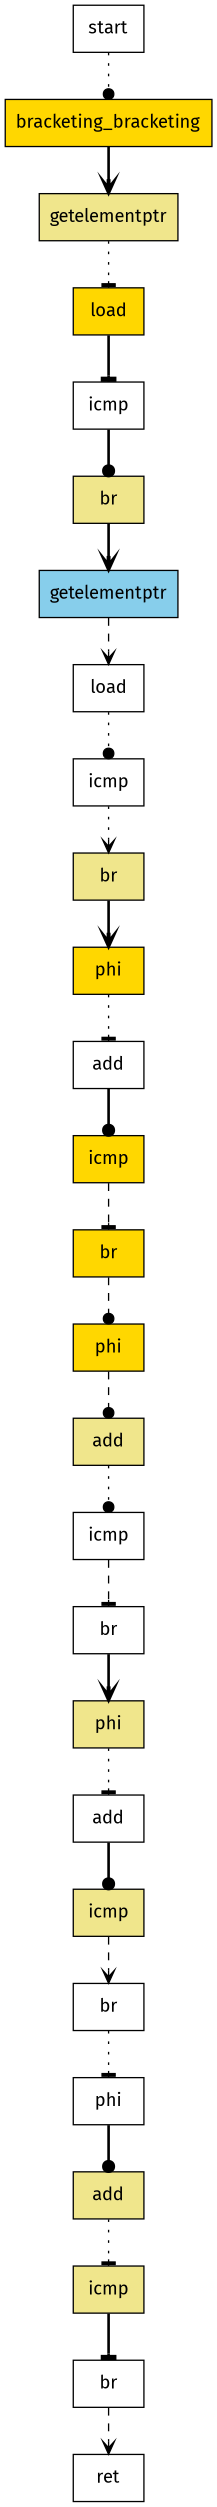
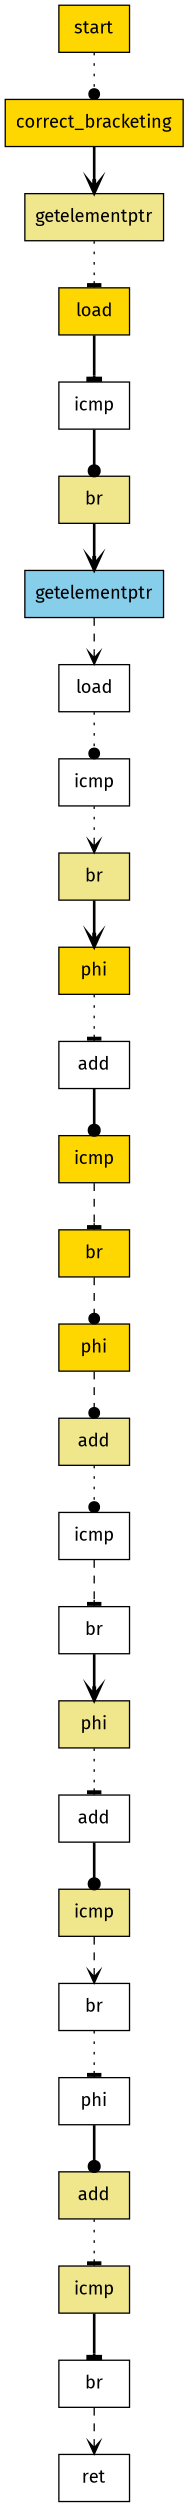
node "start": fillcolor white -> gold
node "bracketing_bracketing": label "bracketing_bracketing" -> "correct_bracketing"
